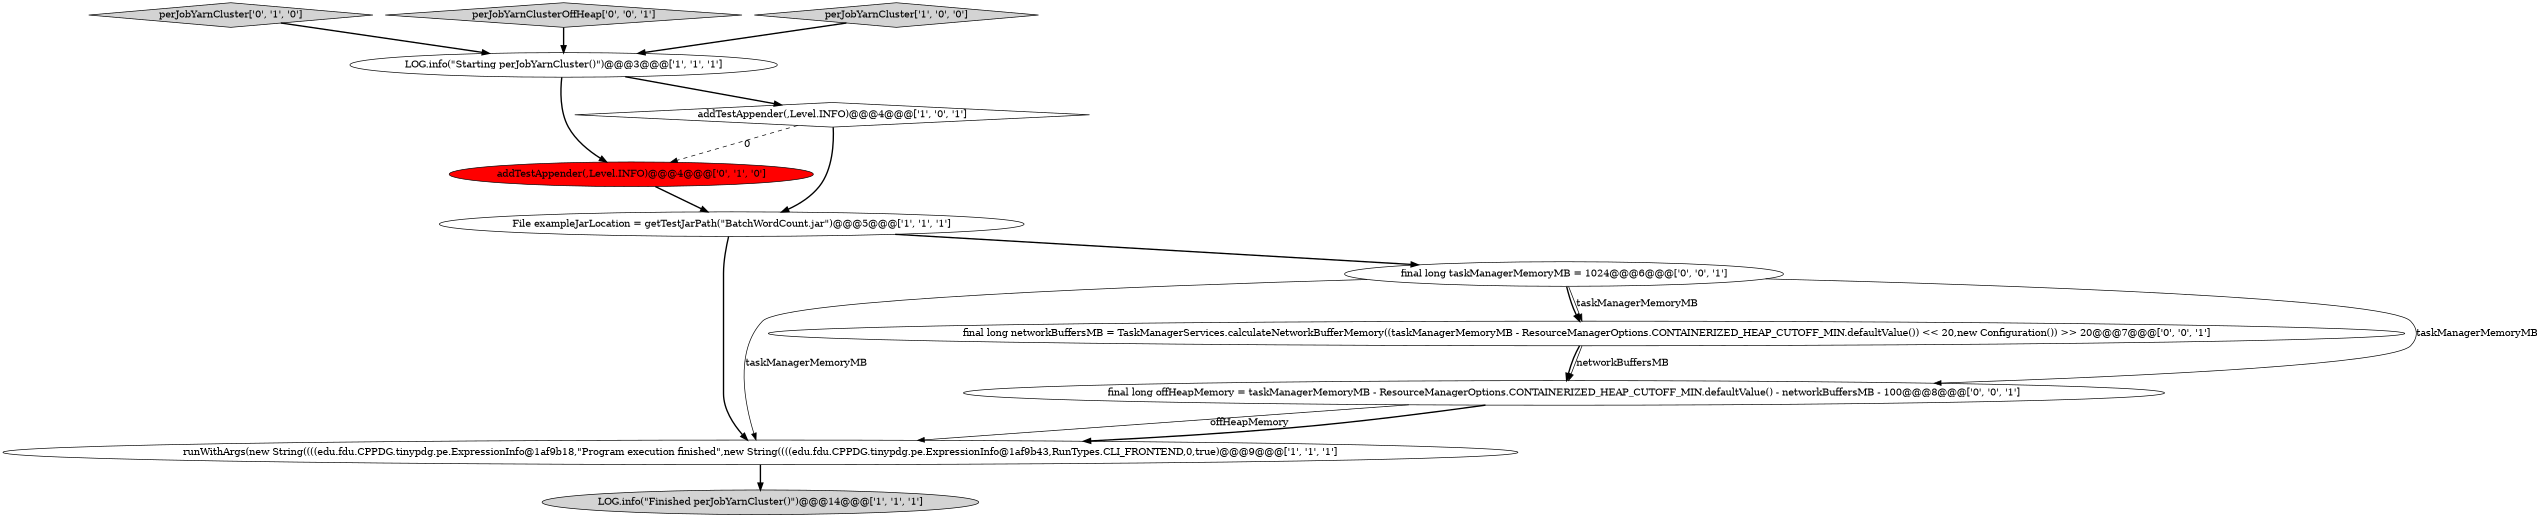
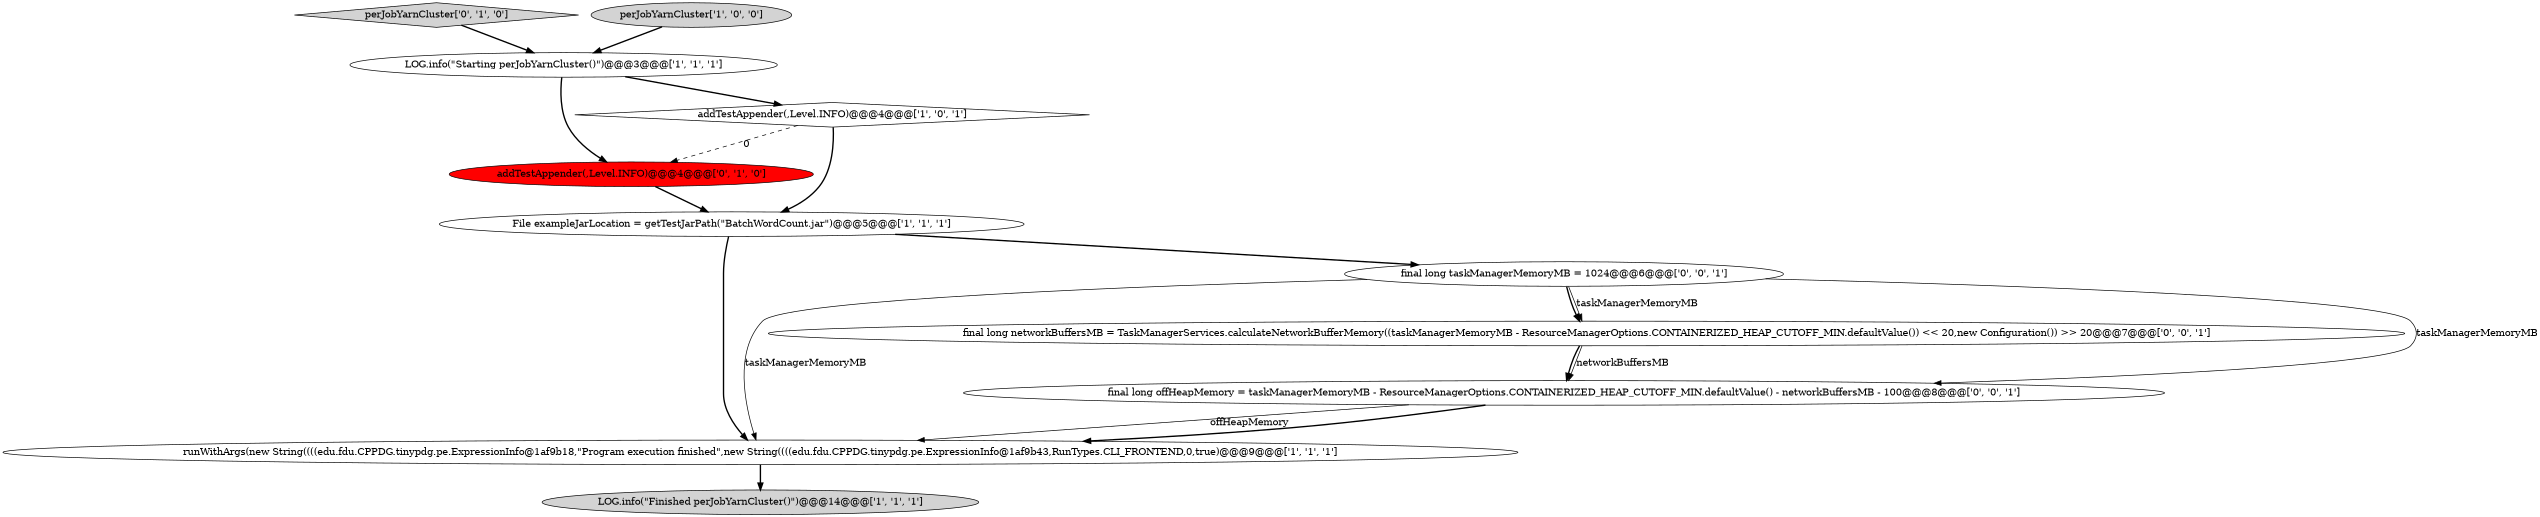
node "perJobYarnClusterOffHeap['0', '0', '1']": removed
node "perJobYarnCluster['1', '0', '0']": shape diamond -> ellipse
